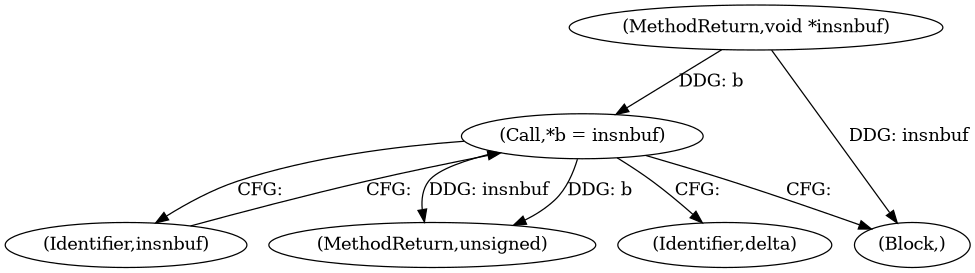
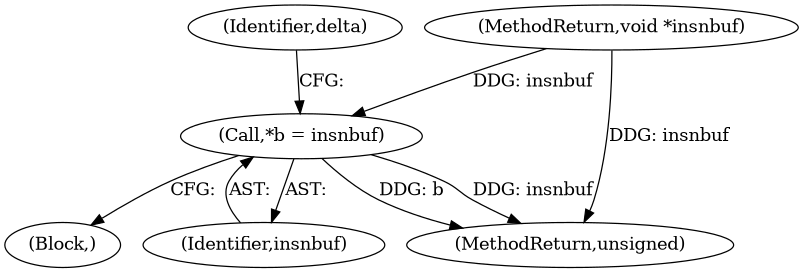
edge "(MethodReturn,void *insnbuf)" -> "(Call,*b = insnbuf)": label "DDG: b" -> "DDG: insnbuf"
edge "(MethodReturn,void *insnbuf)" -> "(Block,)": now "(MethodReturn,void *insnbuf)" -> "(MethodReturn,unsigned)"
edge "(Call,*b = insnbuf)" -> "(Identifier,delta)": reversed
edge "(Call,*b = insnbuf)" -> "(Identifier,insnbuf)": label "CFG: " -> "AST: "
edge "(Identifier,insnbuf)" -> "(Call,*b = insnbuf)": label "CFG: " -> "AST: "
